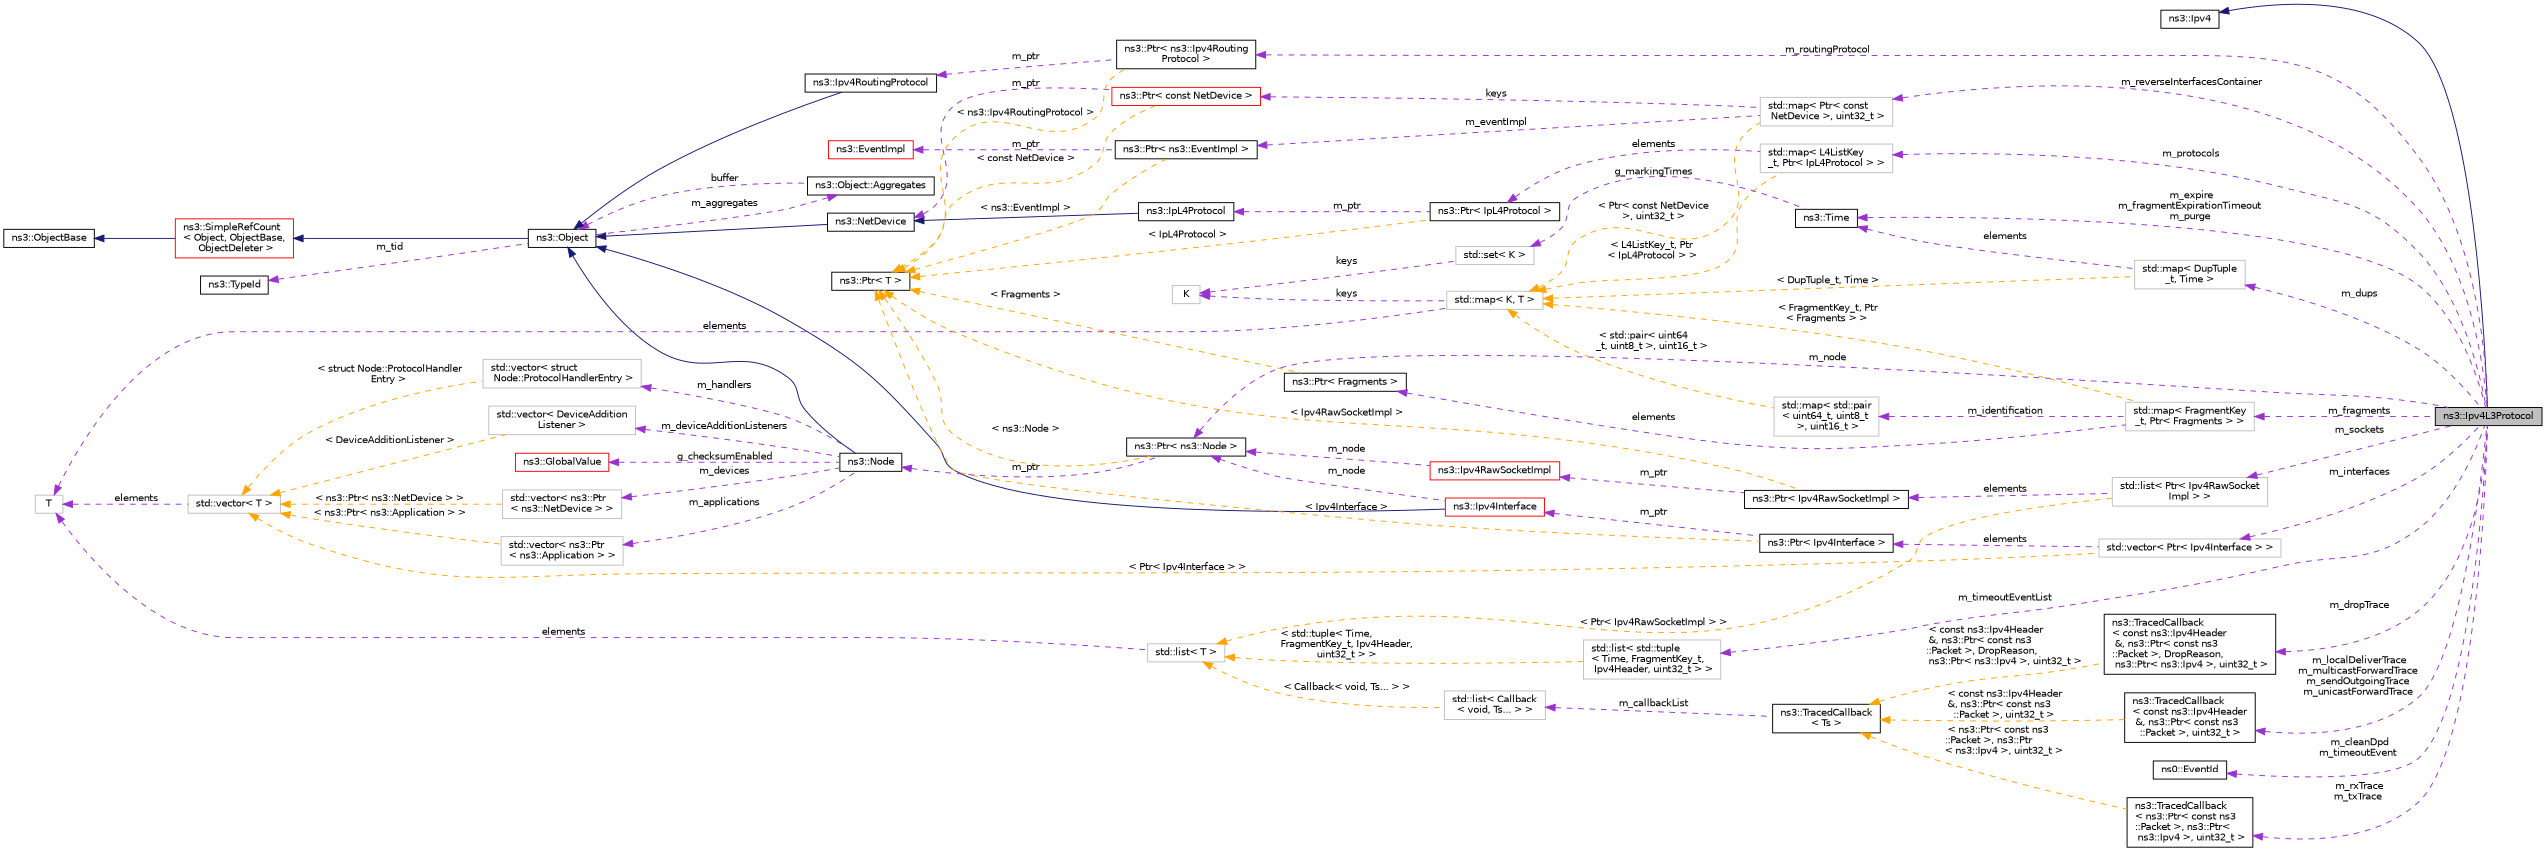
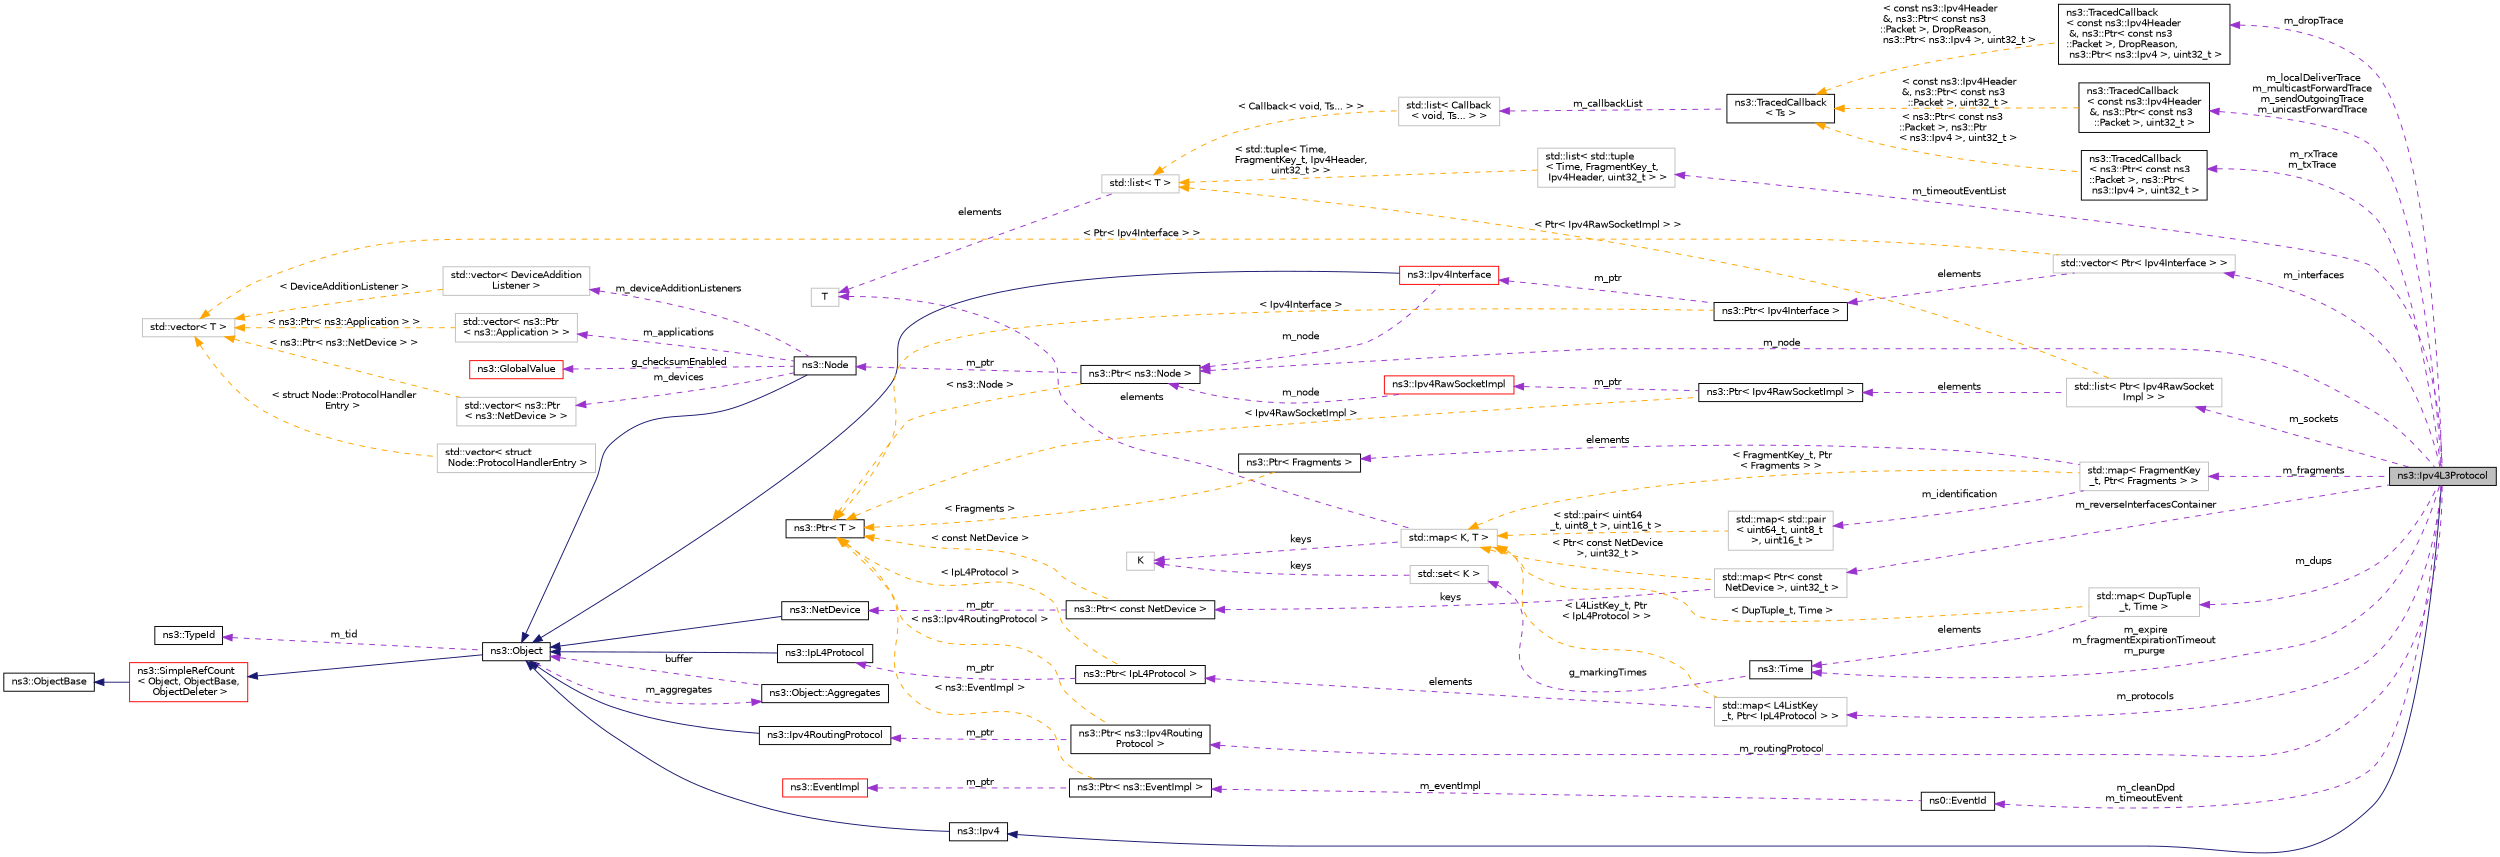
node "ns3::Ptr< const NetDevice >": color red -> black
edge "std::map< Ptr< const NetDevice >, uint32_t >" -> "ns3::Ptr< ns3::EventImpl >": now "ns0::EventId" -> "ns3::Ptr< ns3::EventImpl >"
edge "ns3::IpL4Protocol" -> "ns3::NetDevice": now "ns3::IpL4Protocol" -> "ns3::Object"
edge "ns3::Node" -> "std::vector< struct Node::ProtocolHandlerEntry >": removed, label "m_handlers"
edge "std::vector< T >" -> "T": removed, label "elements"
edge "ns3::Ipv4" -> "ns3::Object": added
